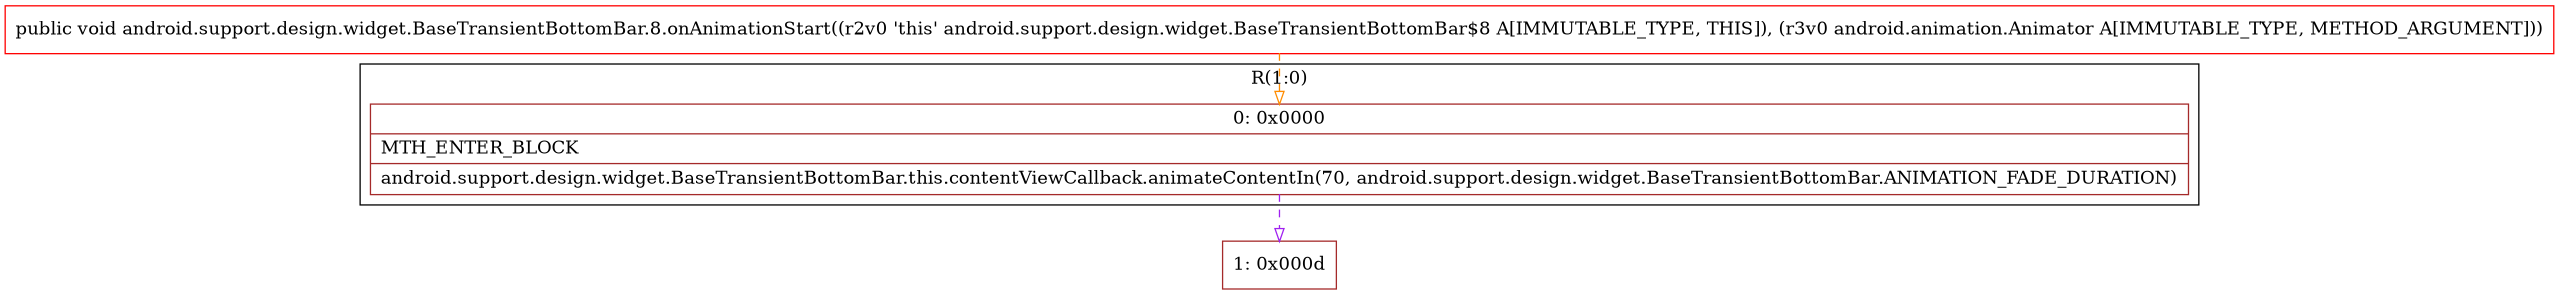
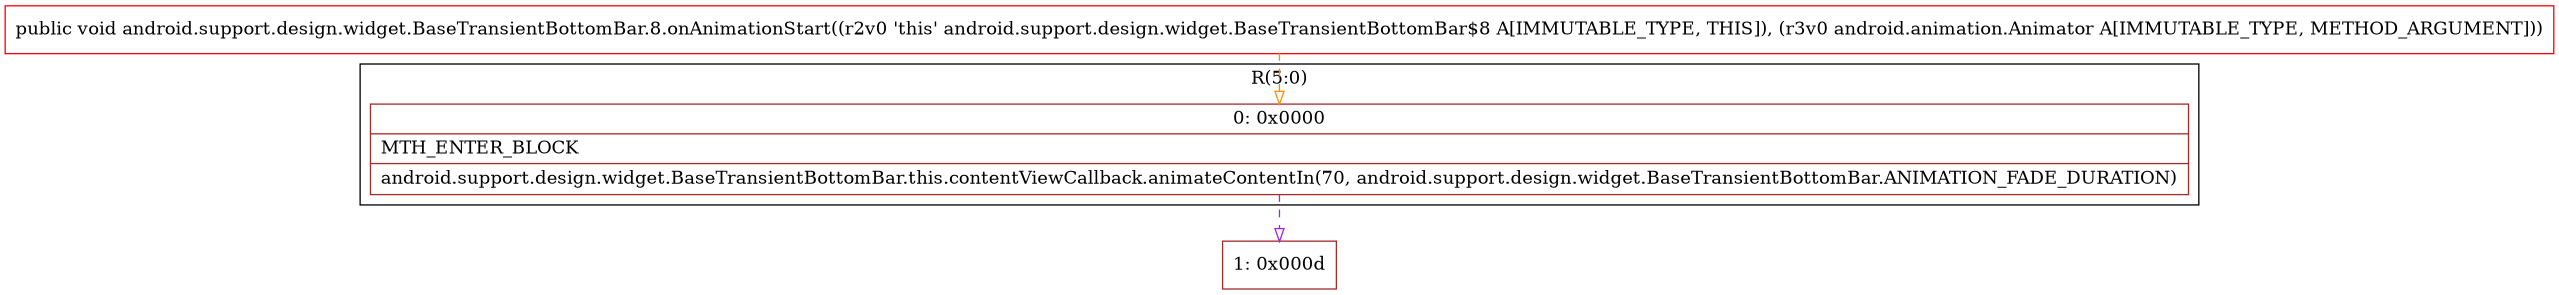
cluster "R(1:0)": label "R(1:0)" -> "R(5:0)"
